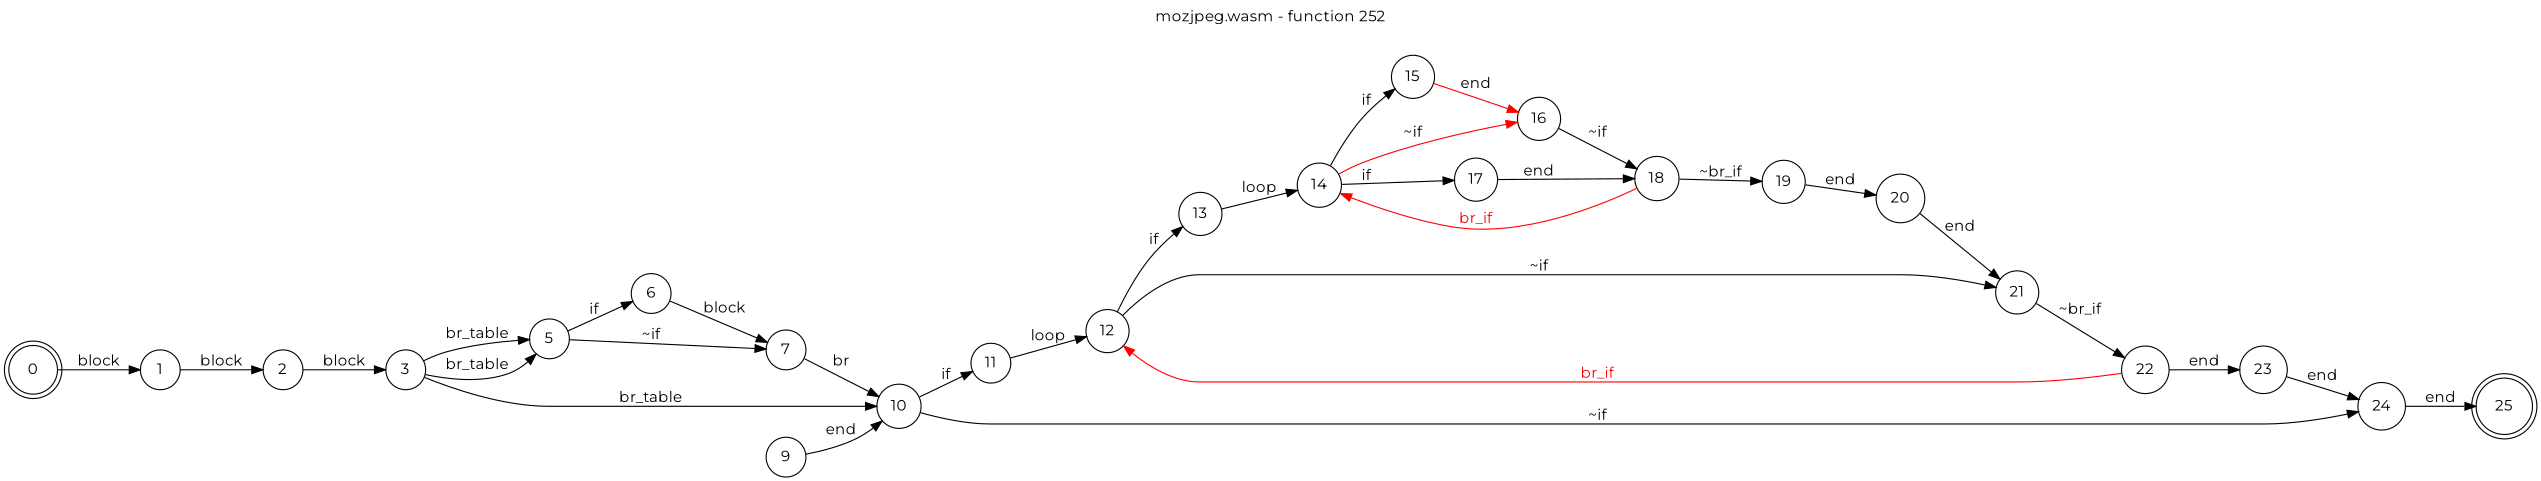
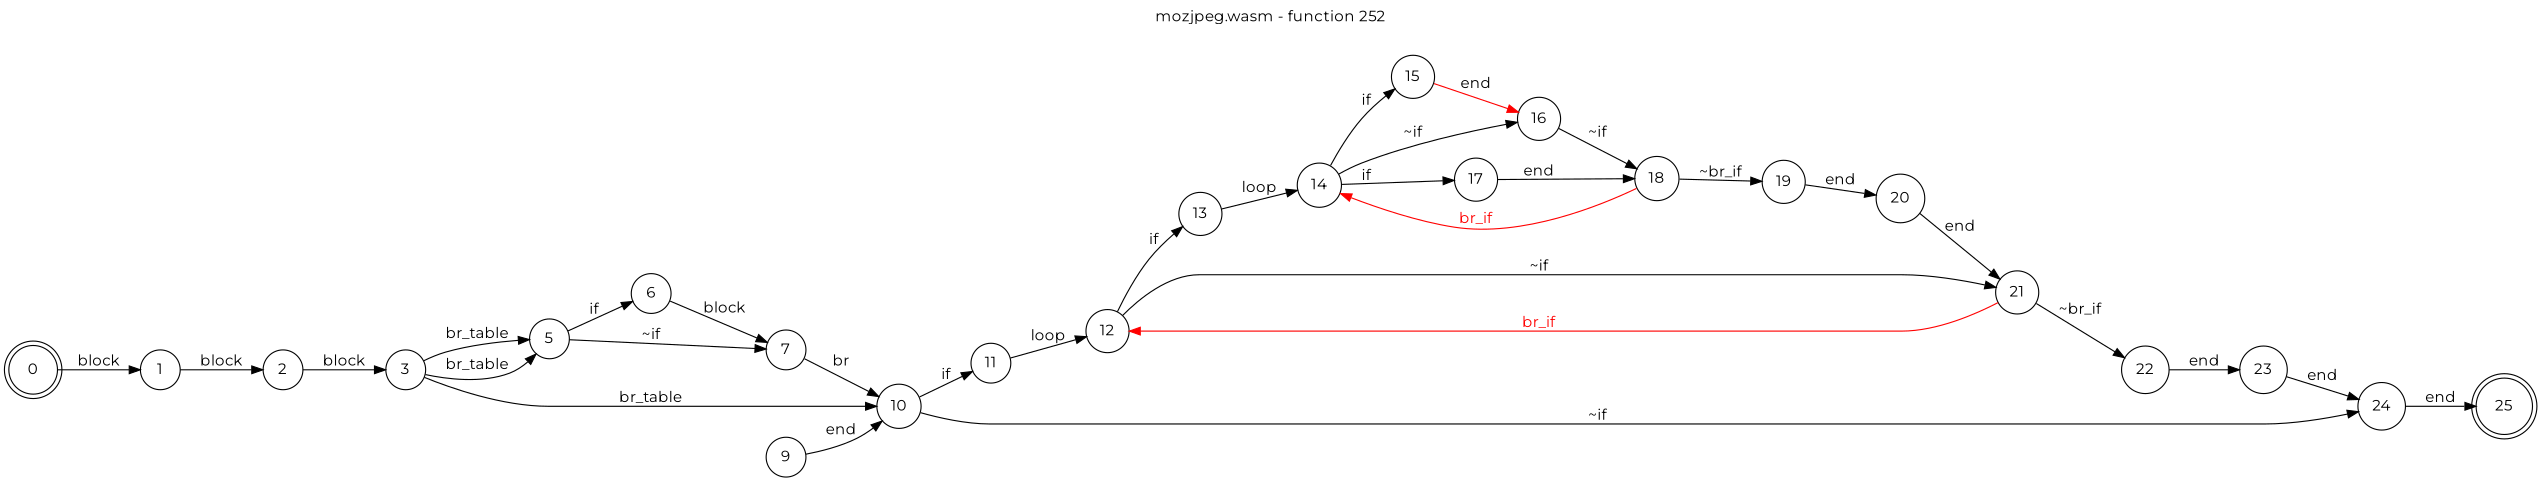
edge "14" -> "16": color red -> black
edge "22" -> "12": now "21" -> "12"
